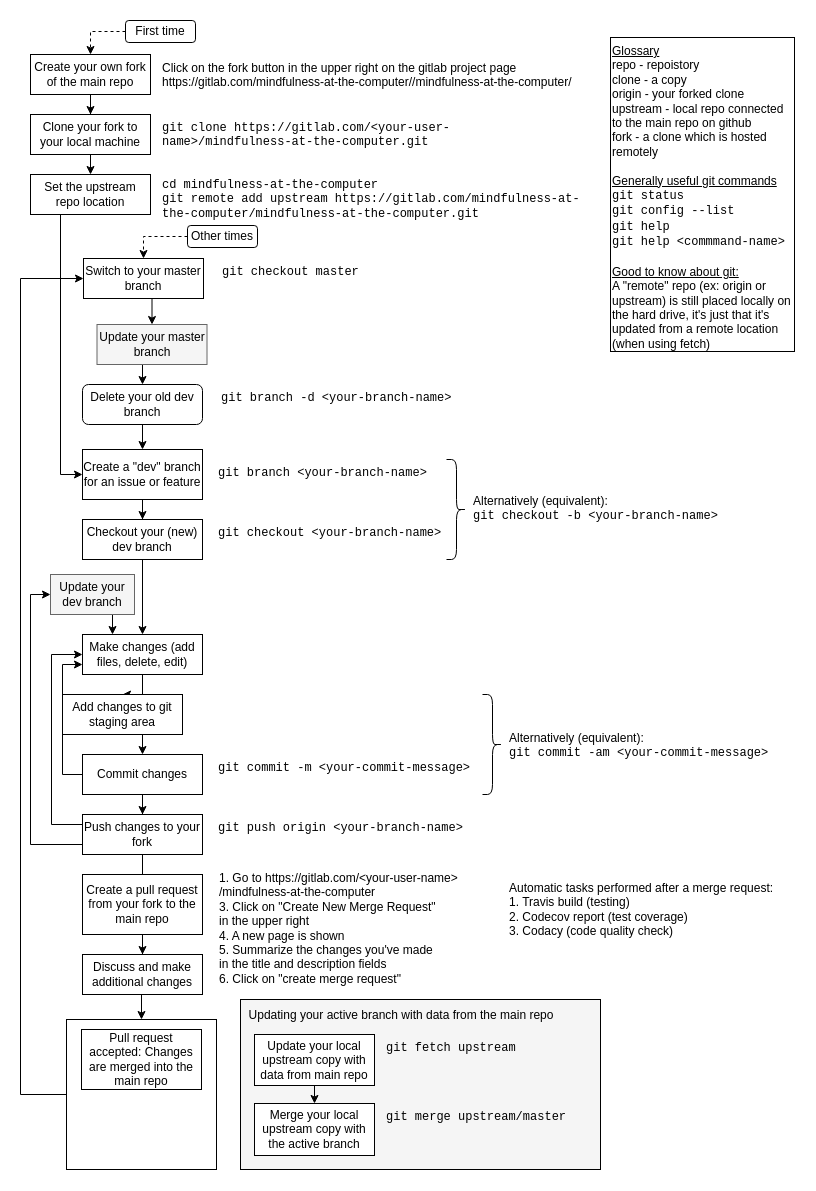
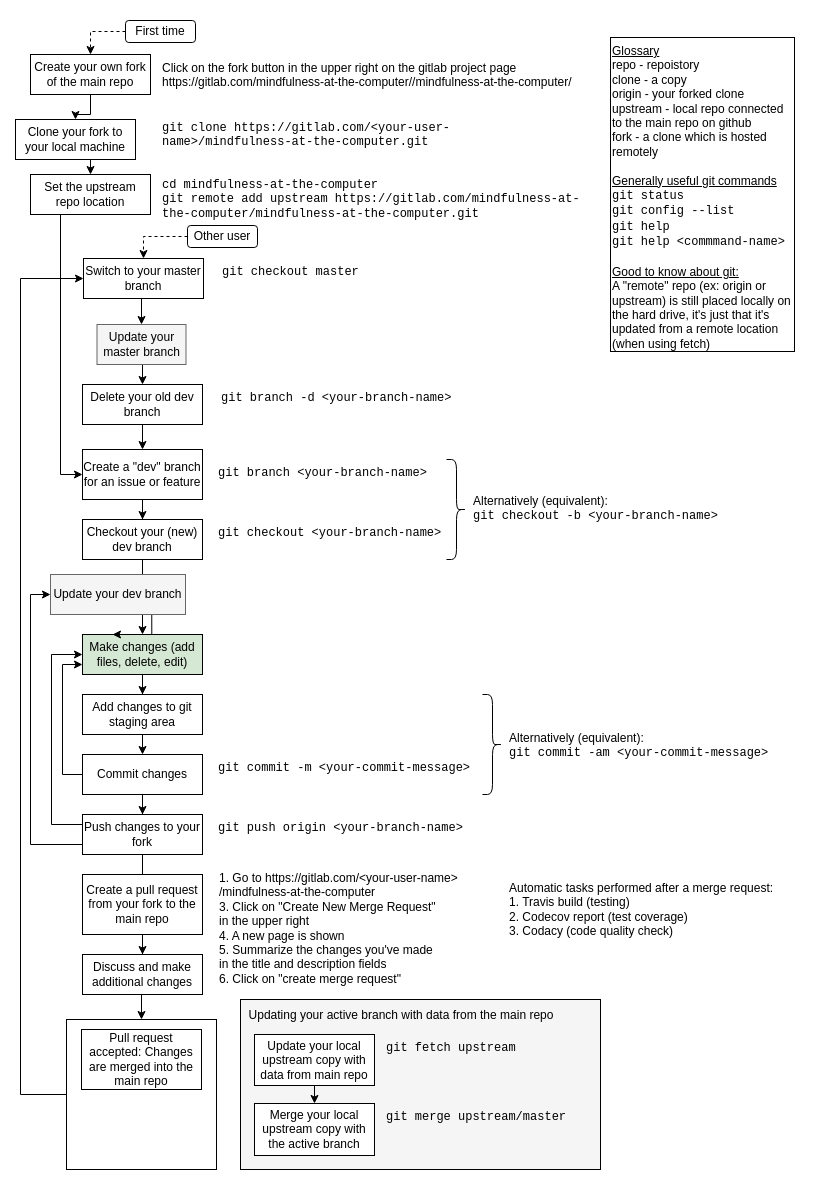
node "Clone your fork to your local machine": moved (91, 135) -> (76, 140)
node "Other times": label "Other times" -> "Other user"
node "Update your master branch": size 110x40 -> 89x40
node "Delete your old dev branch": shape rounded rectangle -> rectangle
node "Update your dev branch": size 84x40 -> 135x40
node "Make changes (add files, delete, edit)": fillcolor #ffffff -> #d5e8d4
node "Add changes to git staging area": moved (123, 715) -> (143, 715)
